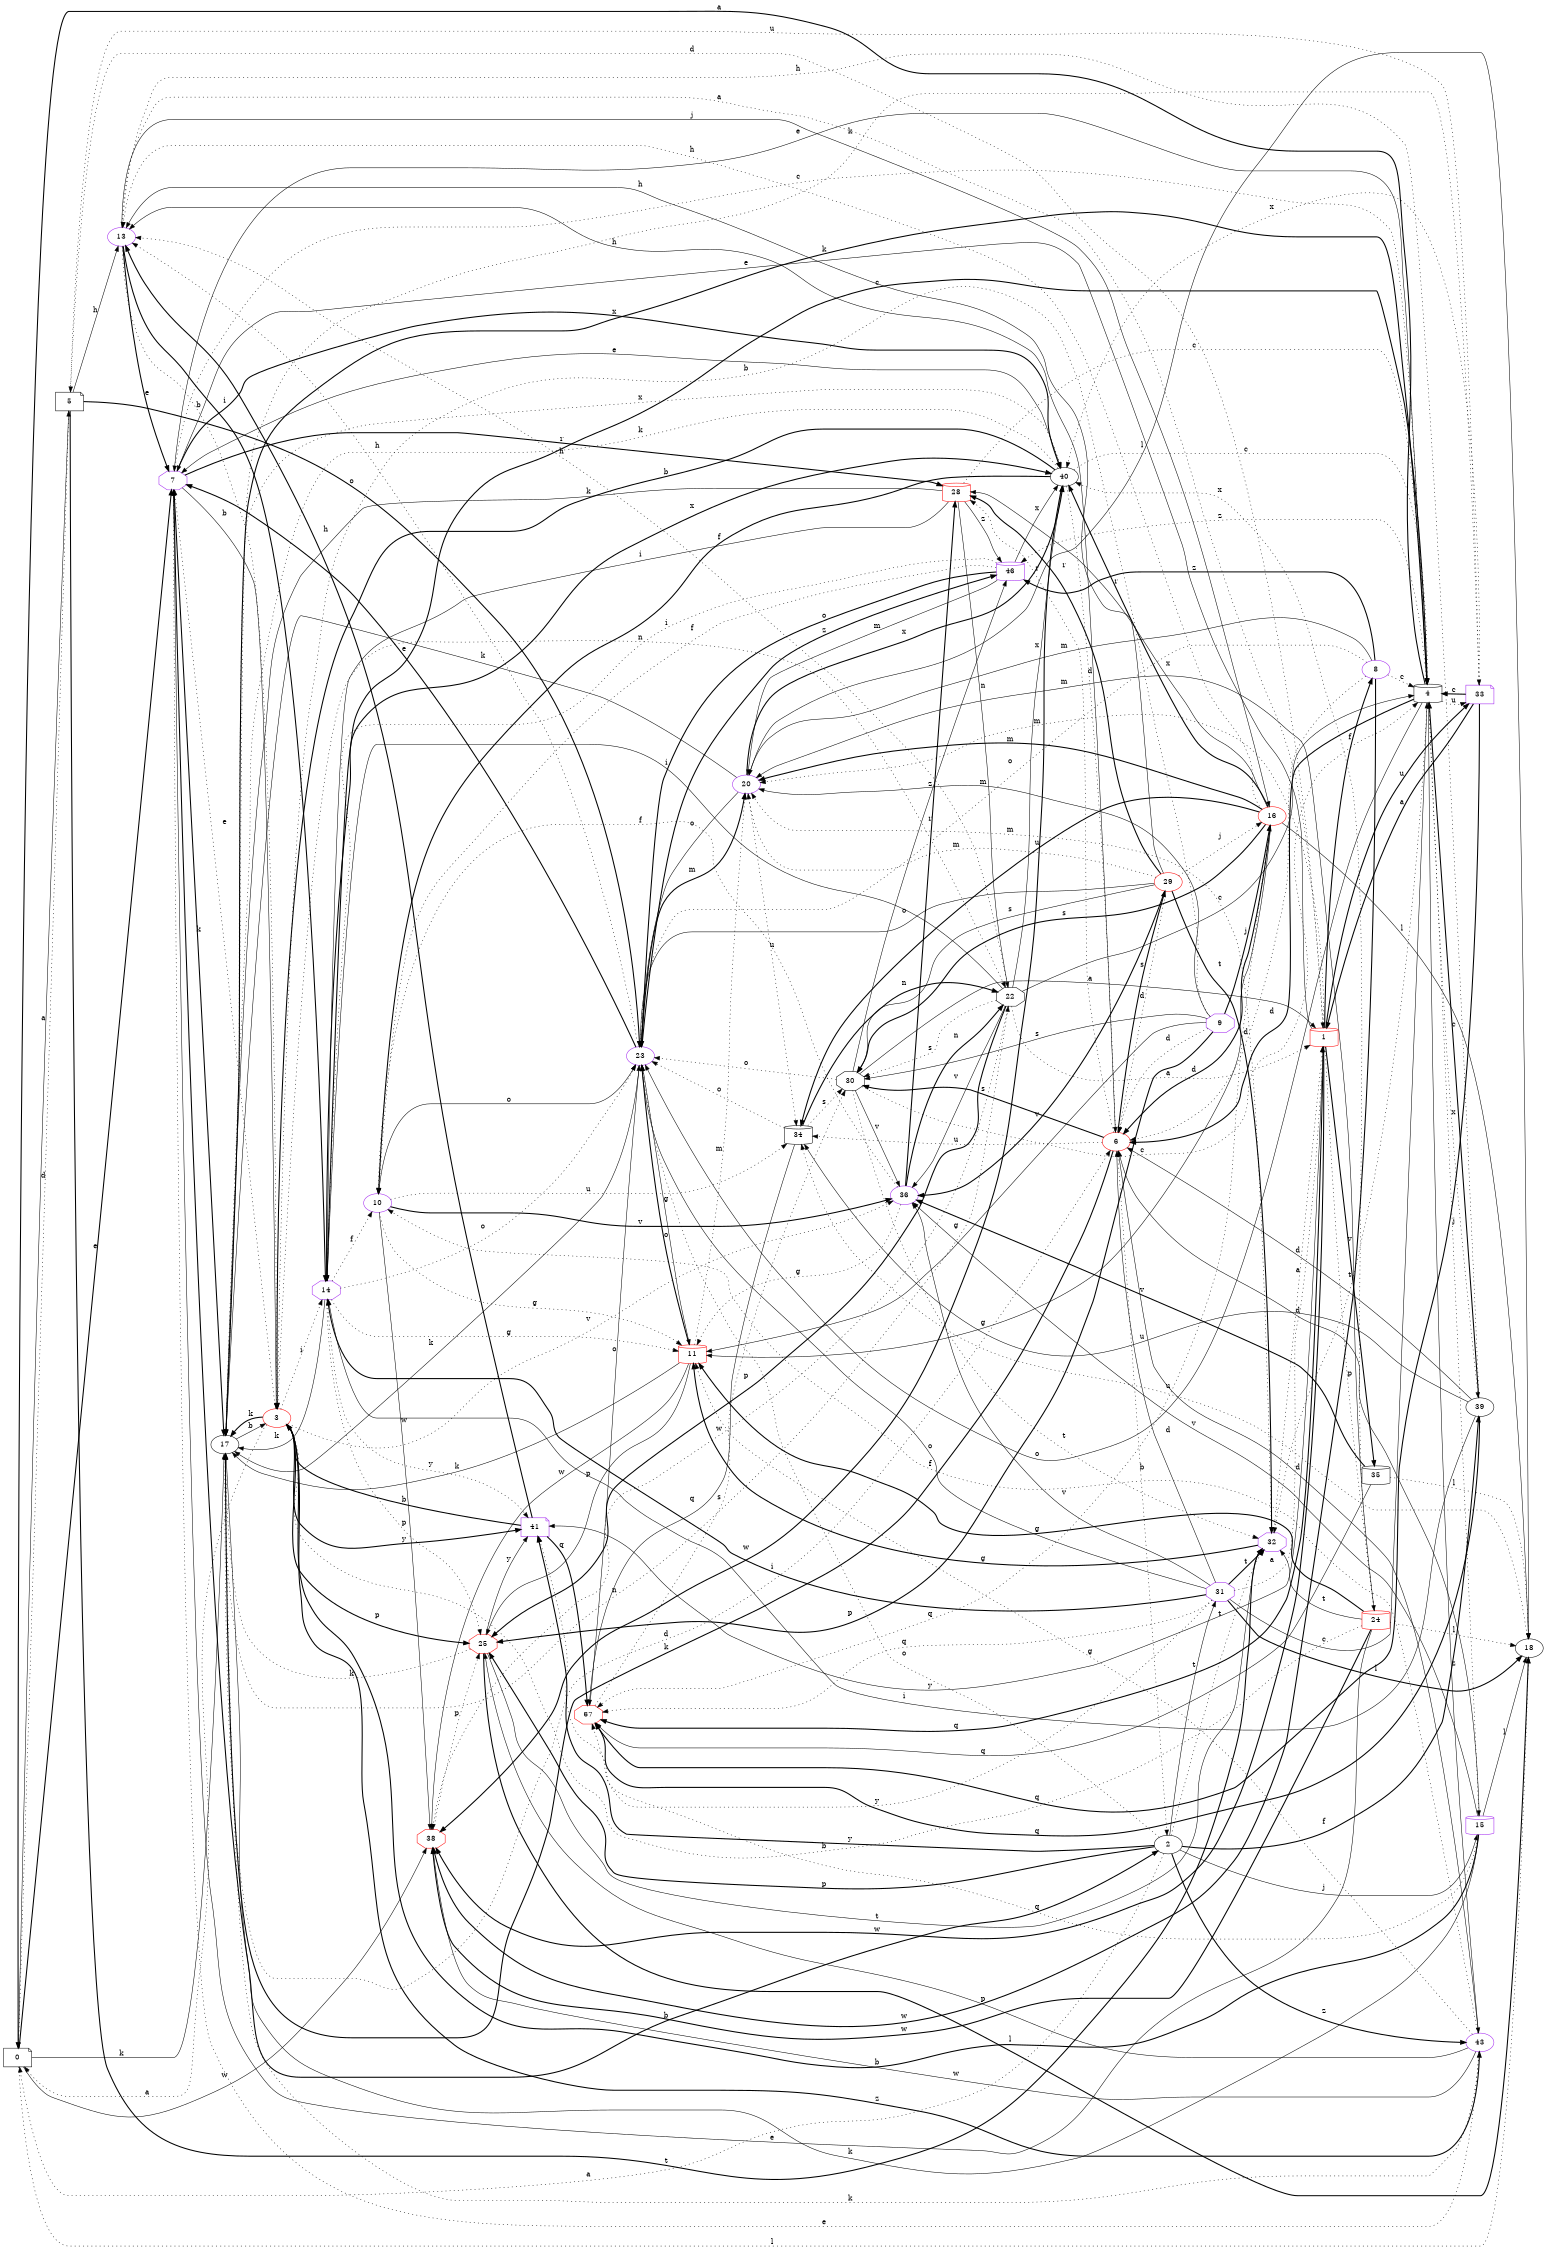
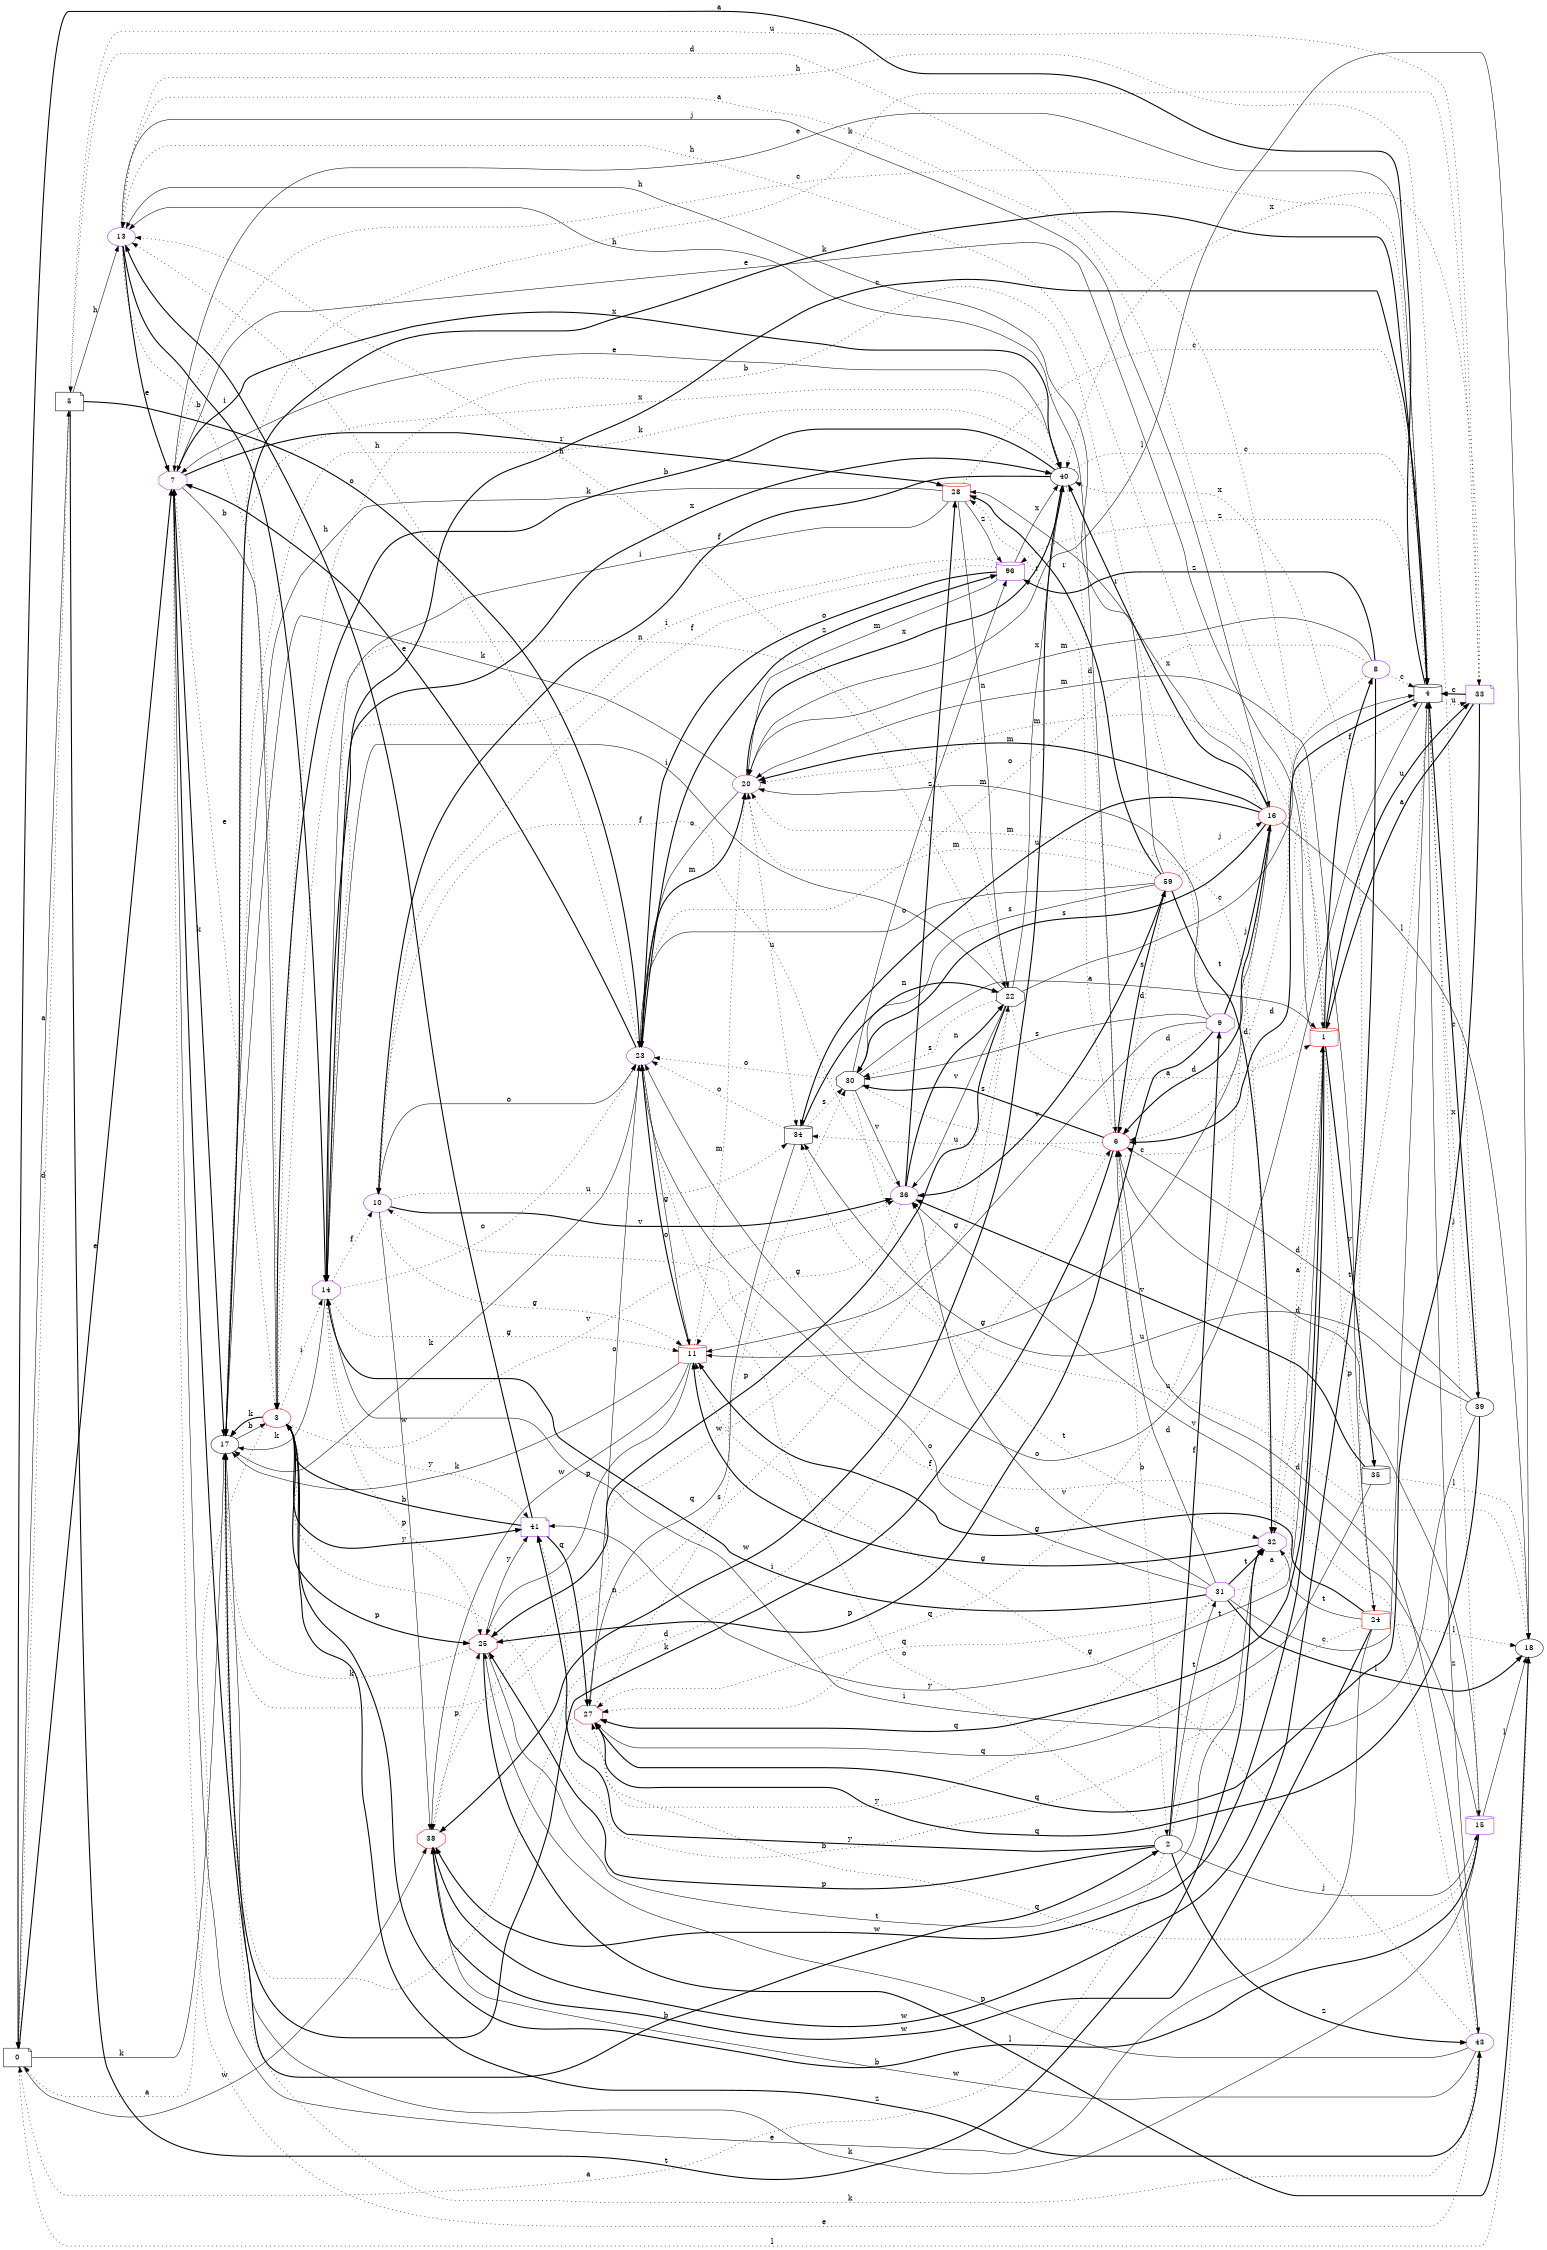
node "46": label "46" -> "96"
node "29": label "29" -> "59"
node "67": label "67" -> "27"
edge "2" -> "39": now "2" -> "9"
